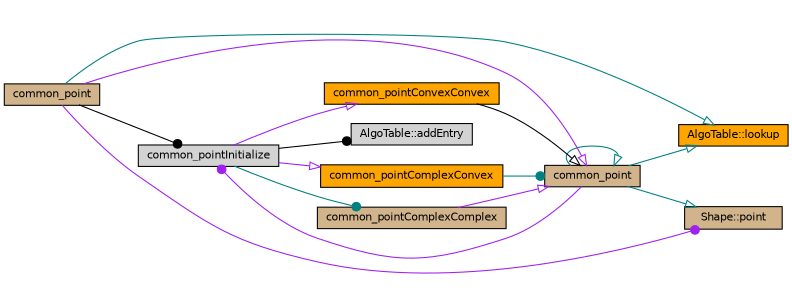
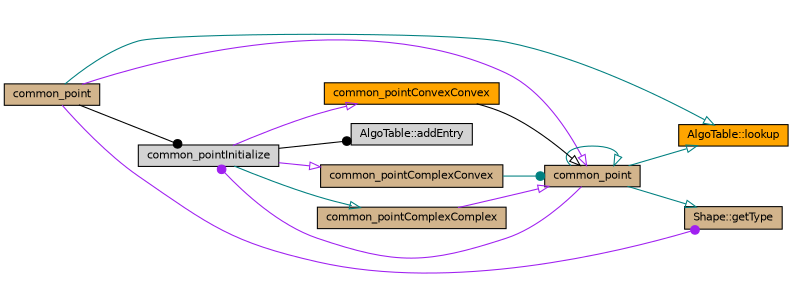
node "common_pointComplexConvex": fillcolor orange -> tan
edge "common_pointInitialize" -> "common_pointComplexComplex": arrowhead dot -> onormal
node "Shape::point": label "Shape::point" -> "Shape::getType"
